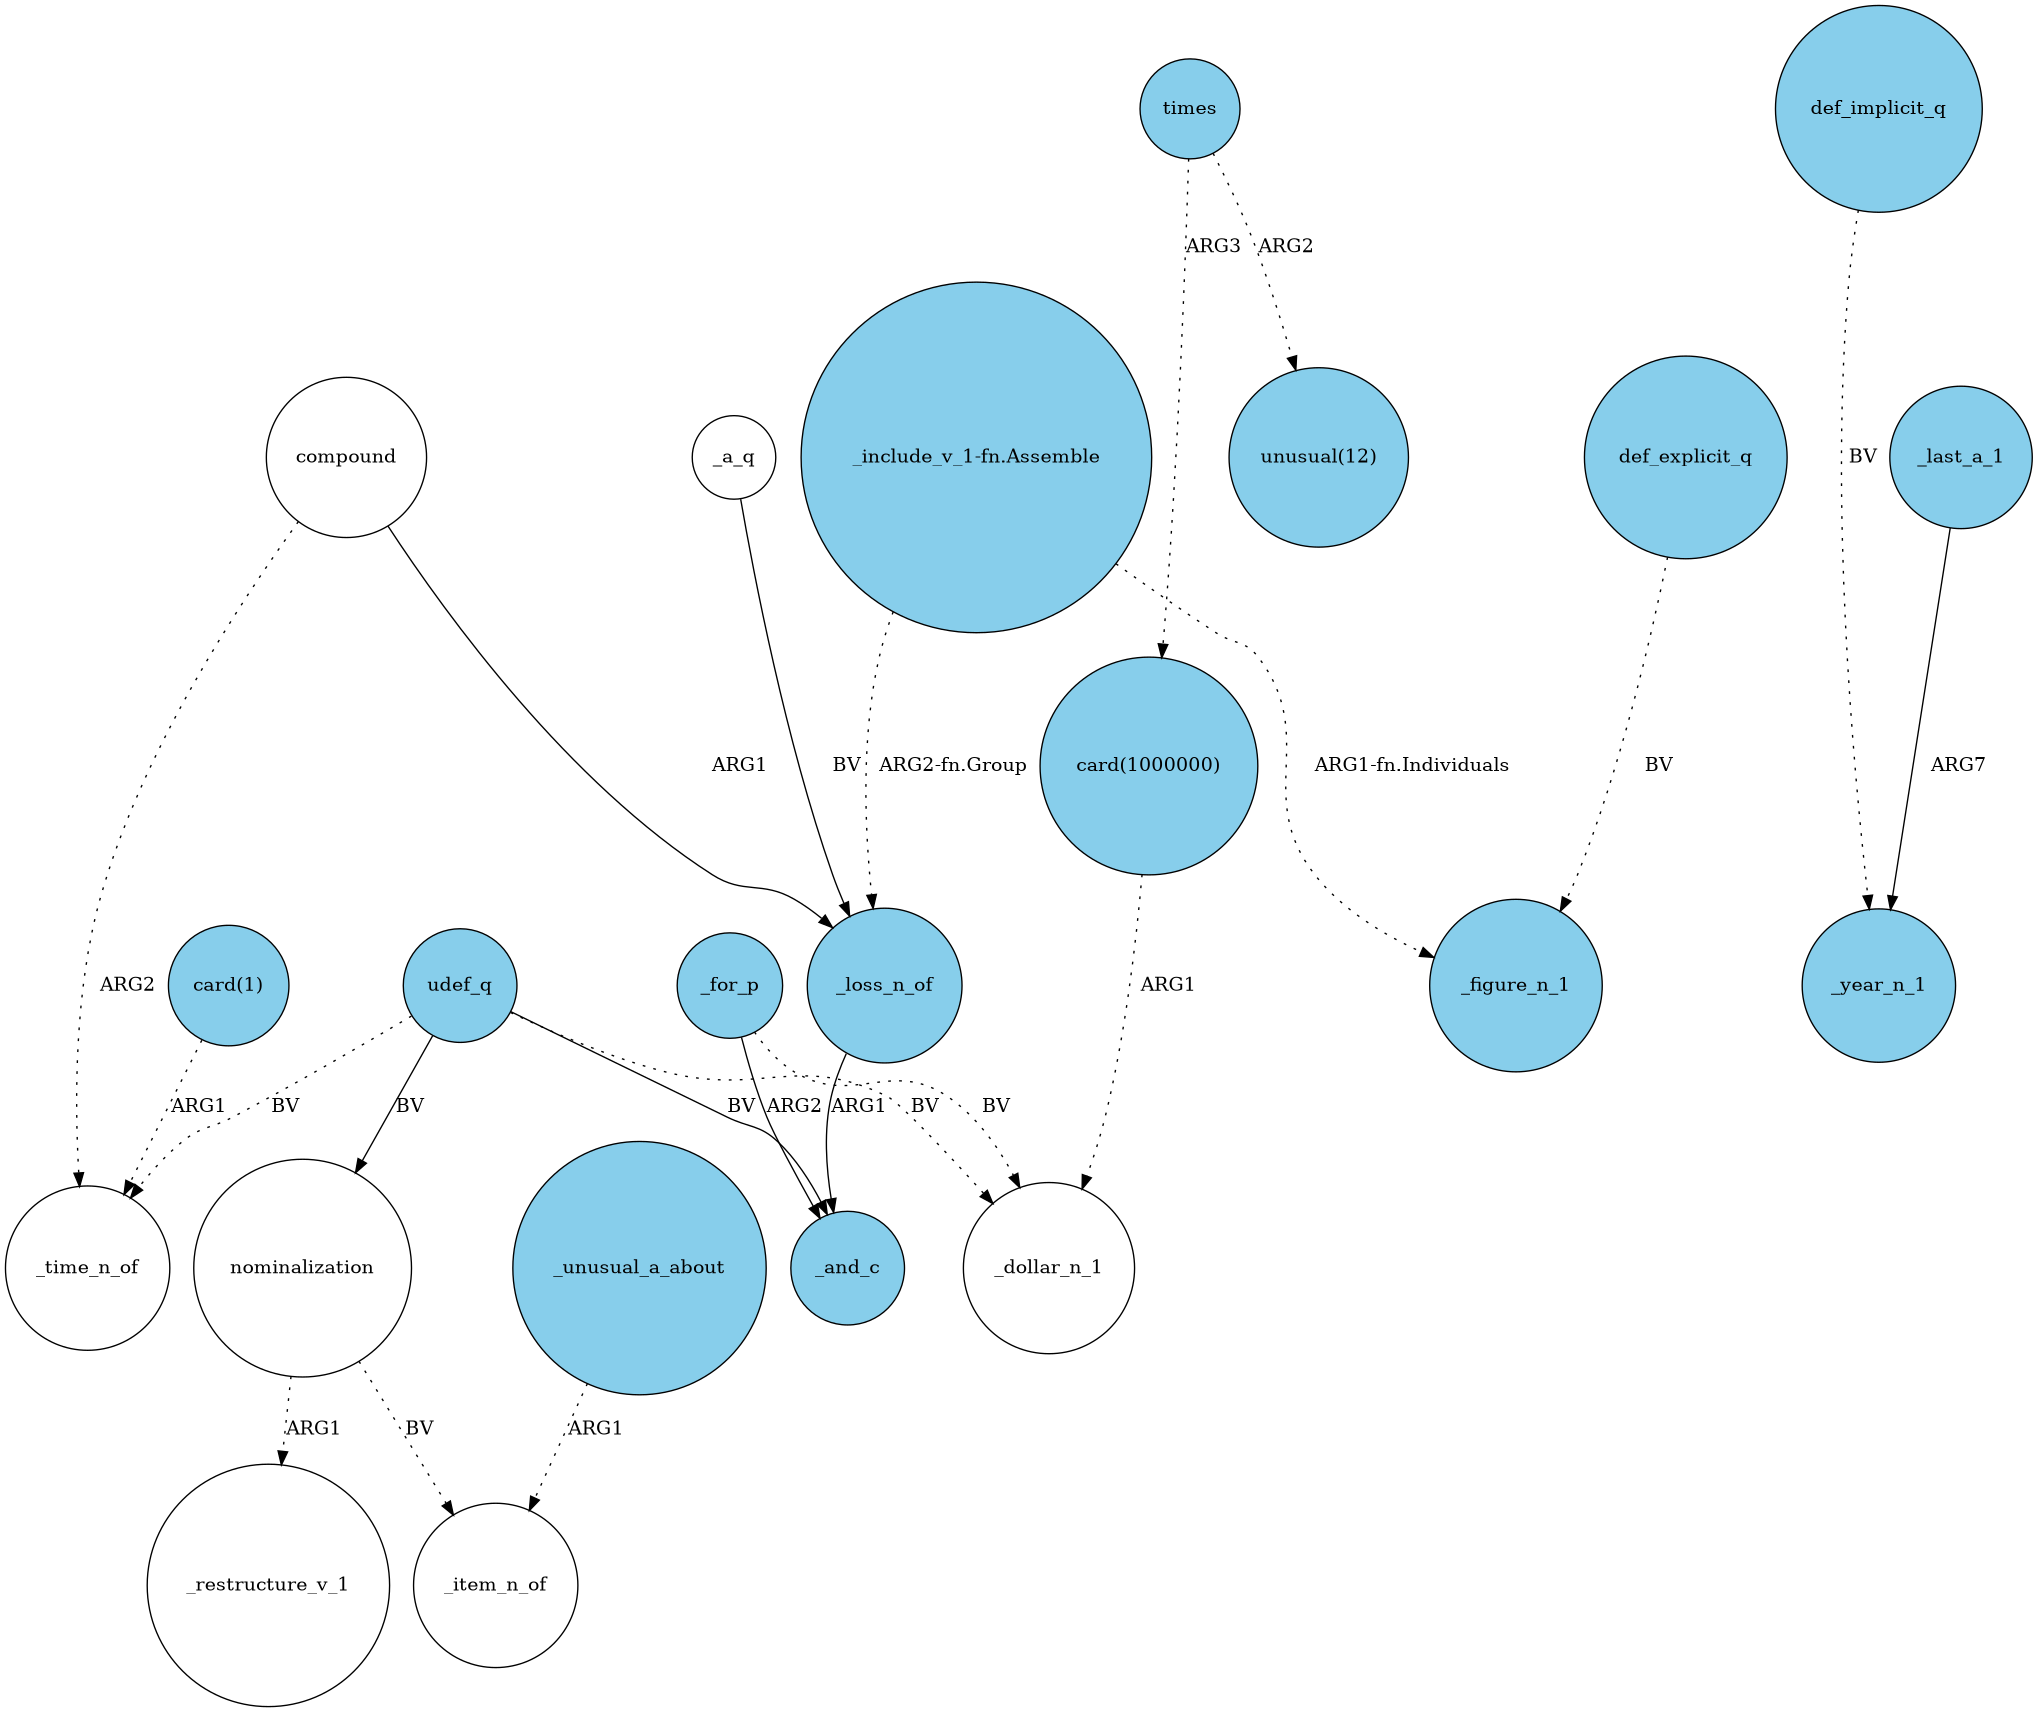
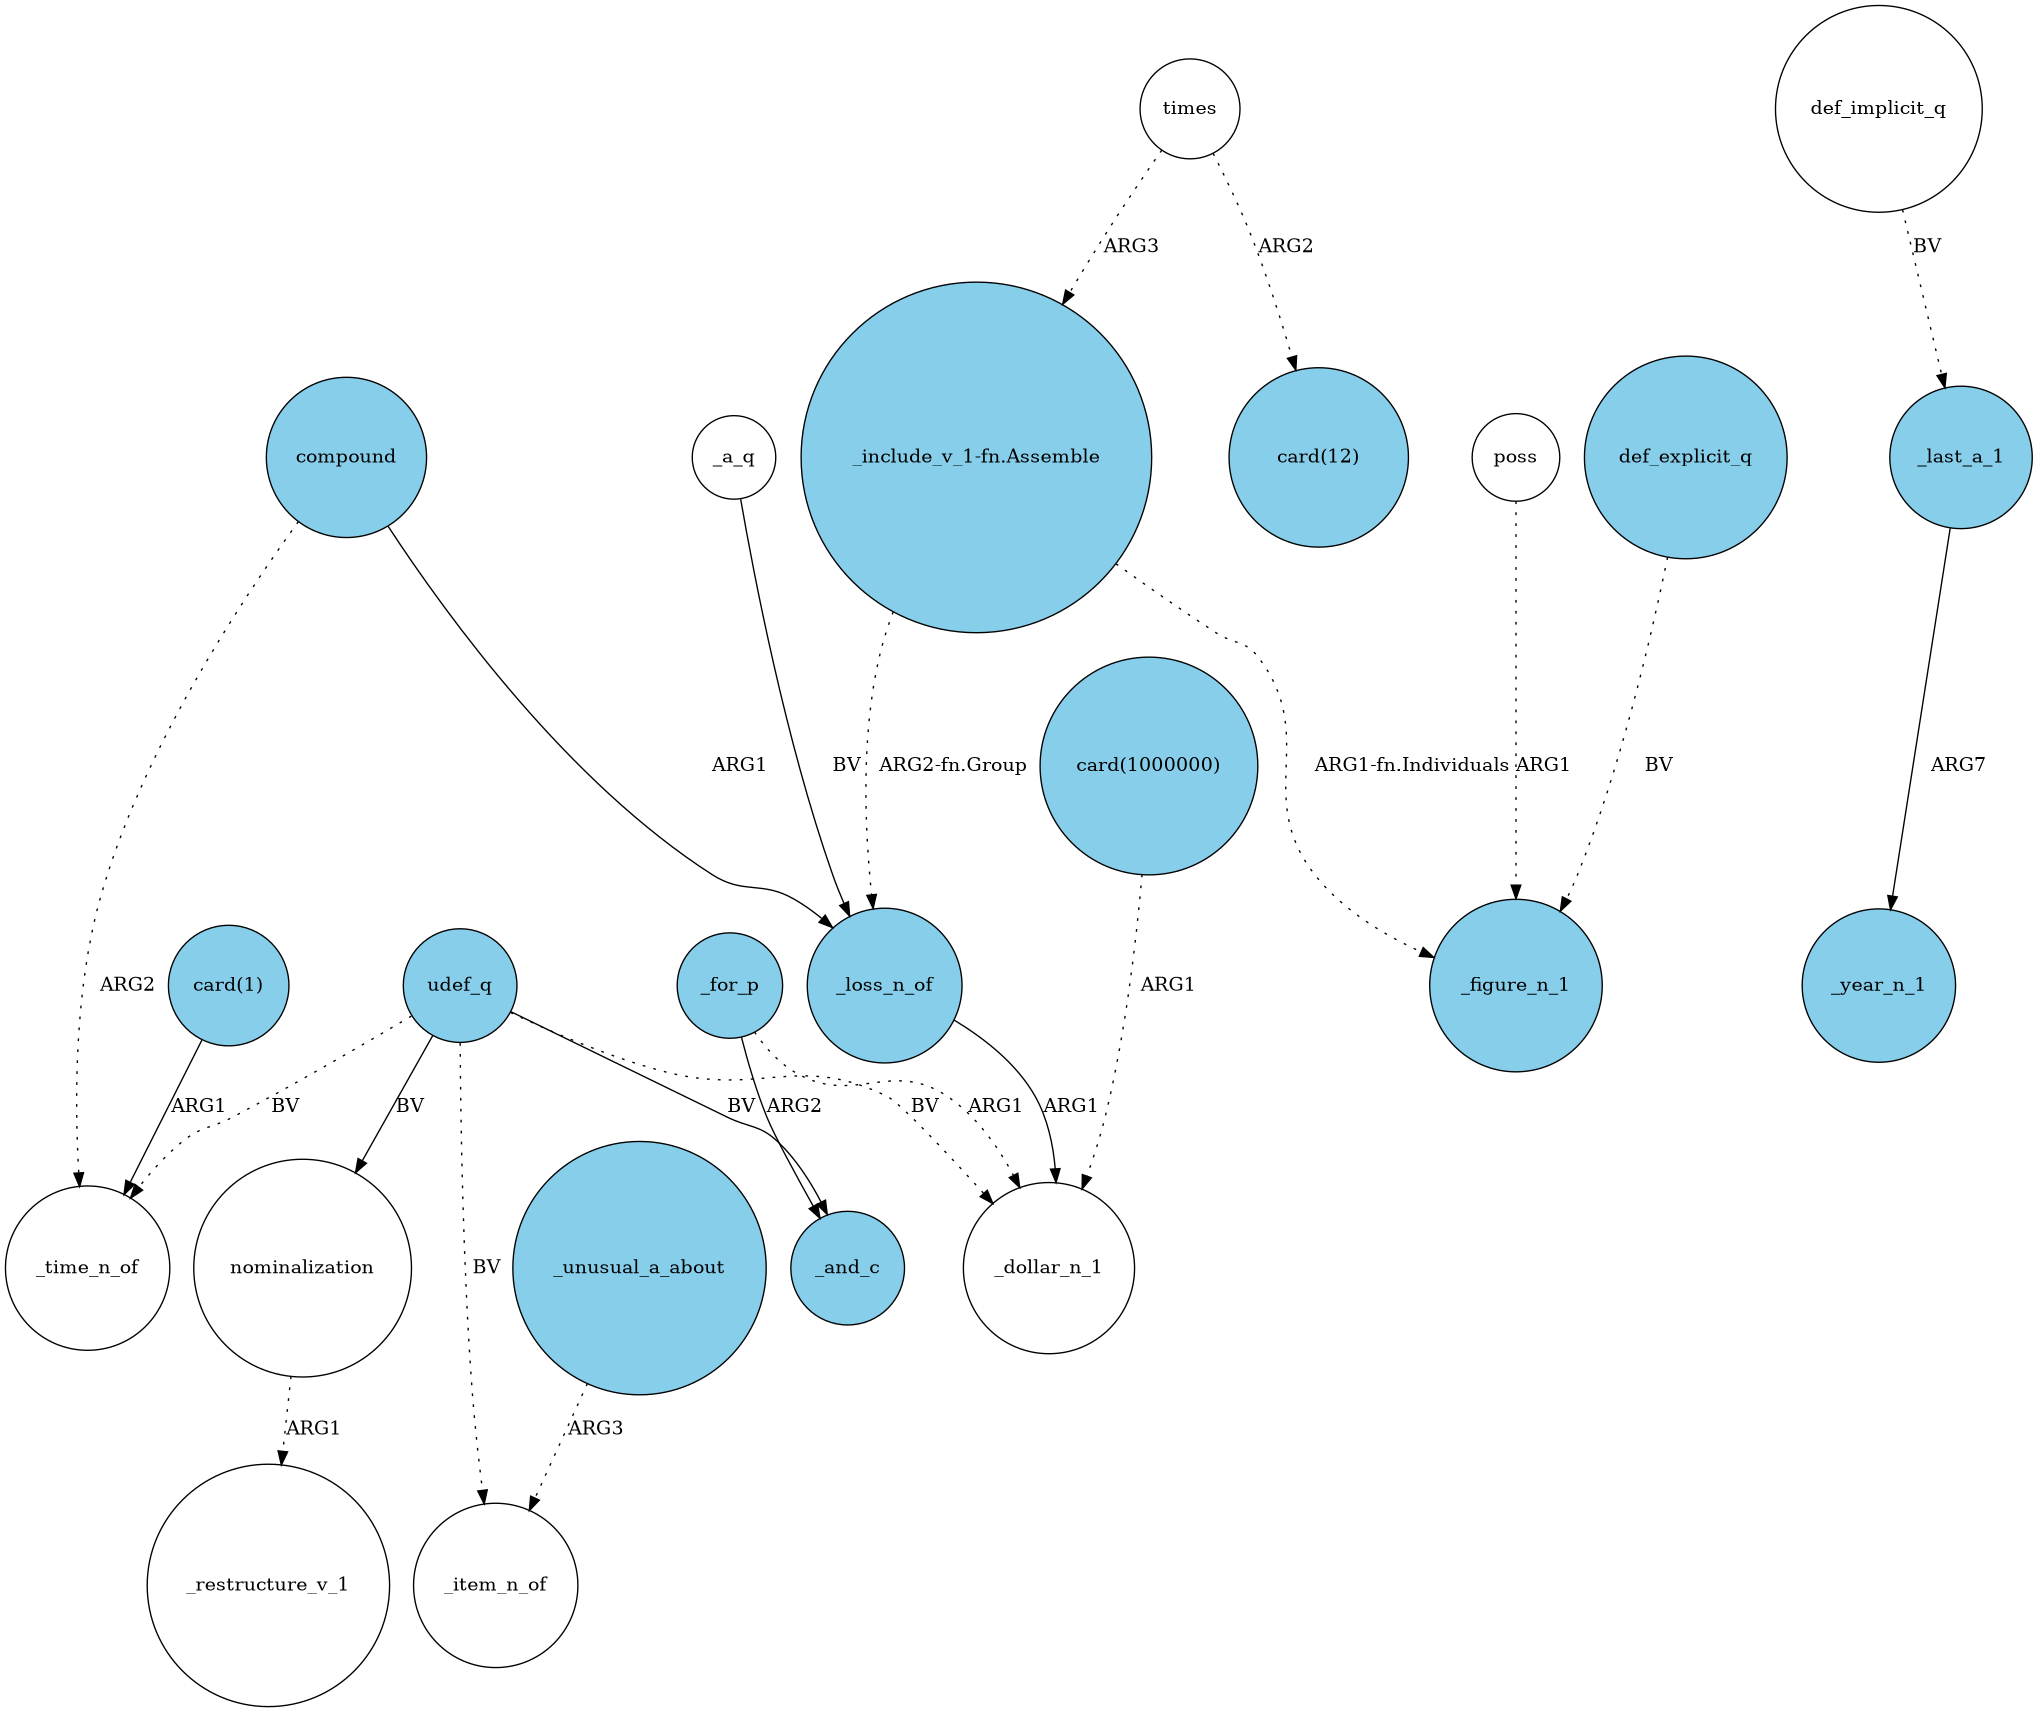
node "times": fillcolor skyblue -> white
node "def_implicit_q": fillcolor skyblue -> white
edge "times" -> "card(1000000)": now "times" -> "_include_v_1-fn.Assemble"
node "compound": fillcolor white -> skyblue
node "unusual(12)": label "unusual(12)" -> "card(12)"
node "poss": added
edge "def_implicit_q" -> "_year_n_1": now "def_implicit_q" -> "_last_a_1"
edge "_for_p" -> "_dollar_n_1": label "BV" -> "ARG1"
edge "card(1)" -> "_time_n_of": style dotted -> solid
edge "_loss_n_of" -> "_and_c": now "_loss_n_of" -> "_dollar_n_1"
edge "_unusual_a_about" -> "_item_n_of": label "ARG1" -> "ARG3"
edge "nominalization" -> "_item_n_of": now "udef_q" -> "_item_n_of"
